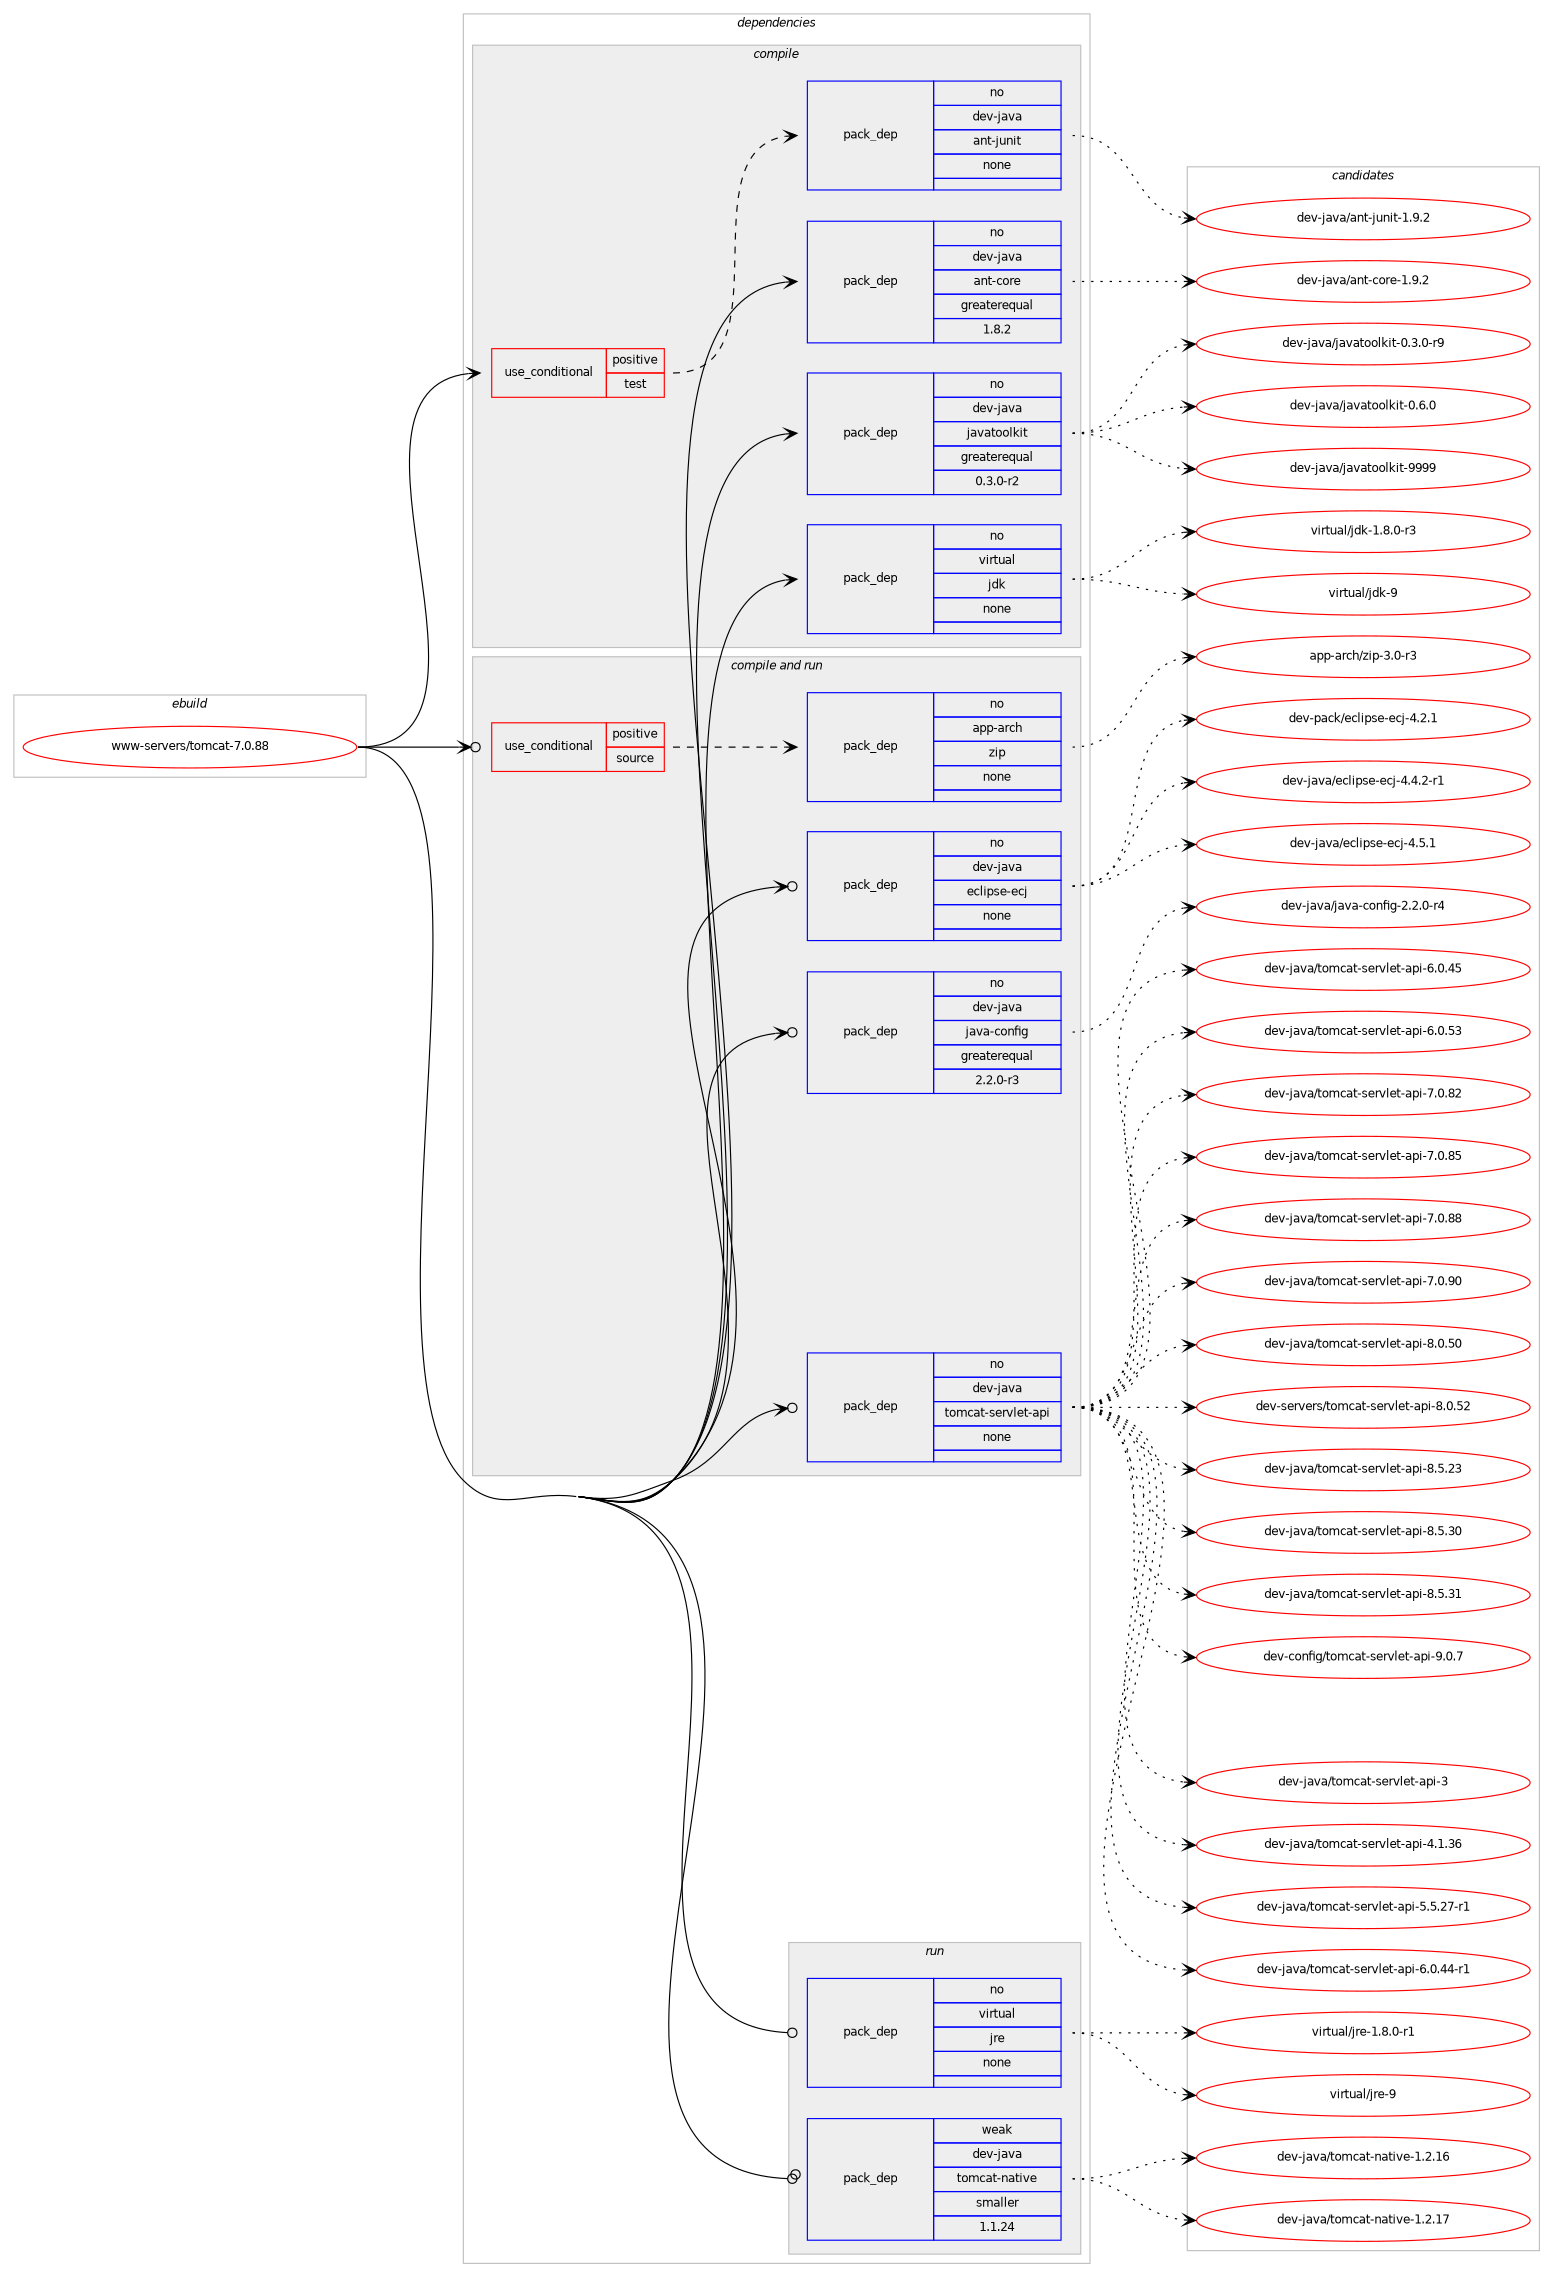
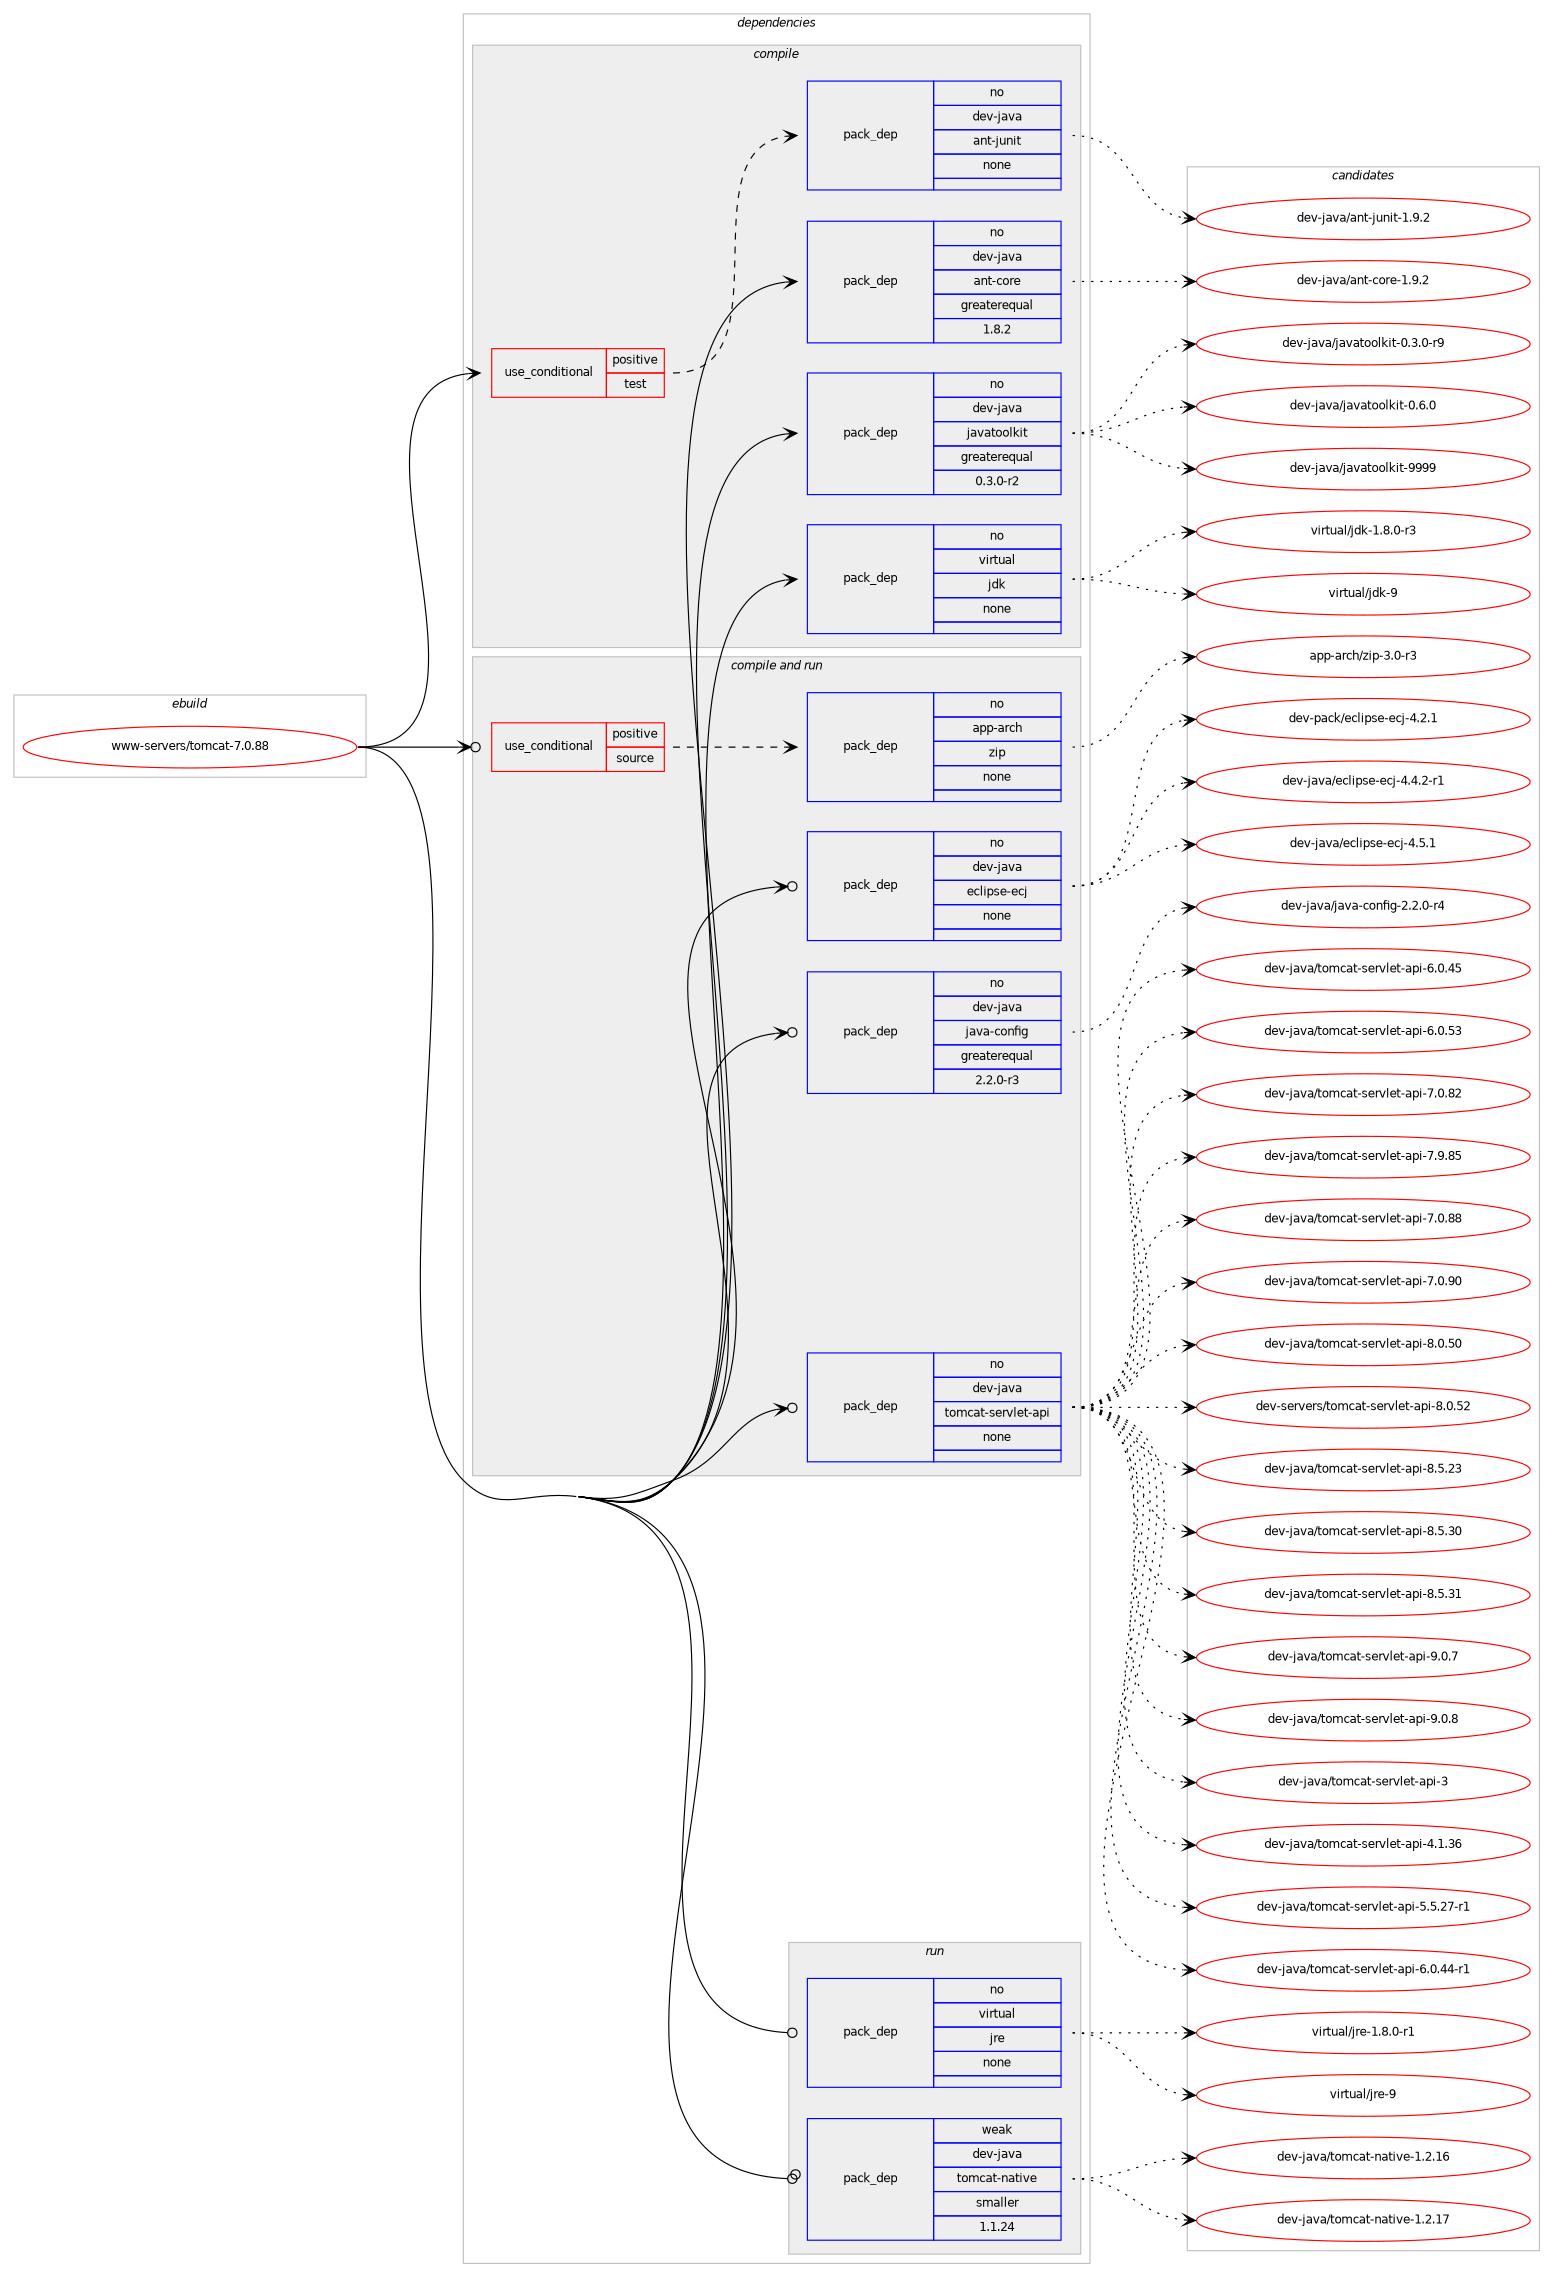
node "dev-java/tomcat-servlet-api-7.0.85": label "dev-java/tomcat-servlet-api-7.0.85" -> "dev-java/tomcat-servlet-api-7.9.85"
node "dev-config/tomcat-servlet-api-9.0.7": label "dev-config/tomcat-servlet-api-9.0.7" -> "dev-java/tomcat-servlet-api-9.0.7"
node "dev-java/tomcat-servlet-api-9.0.8": added
